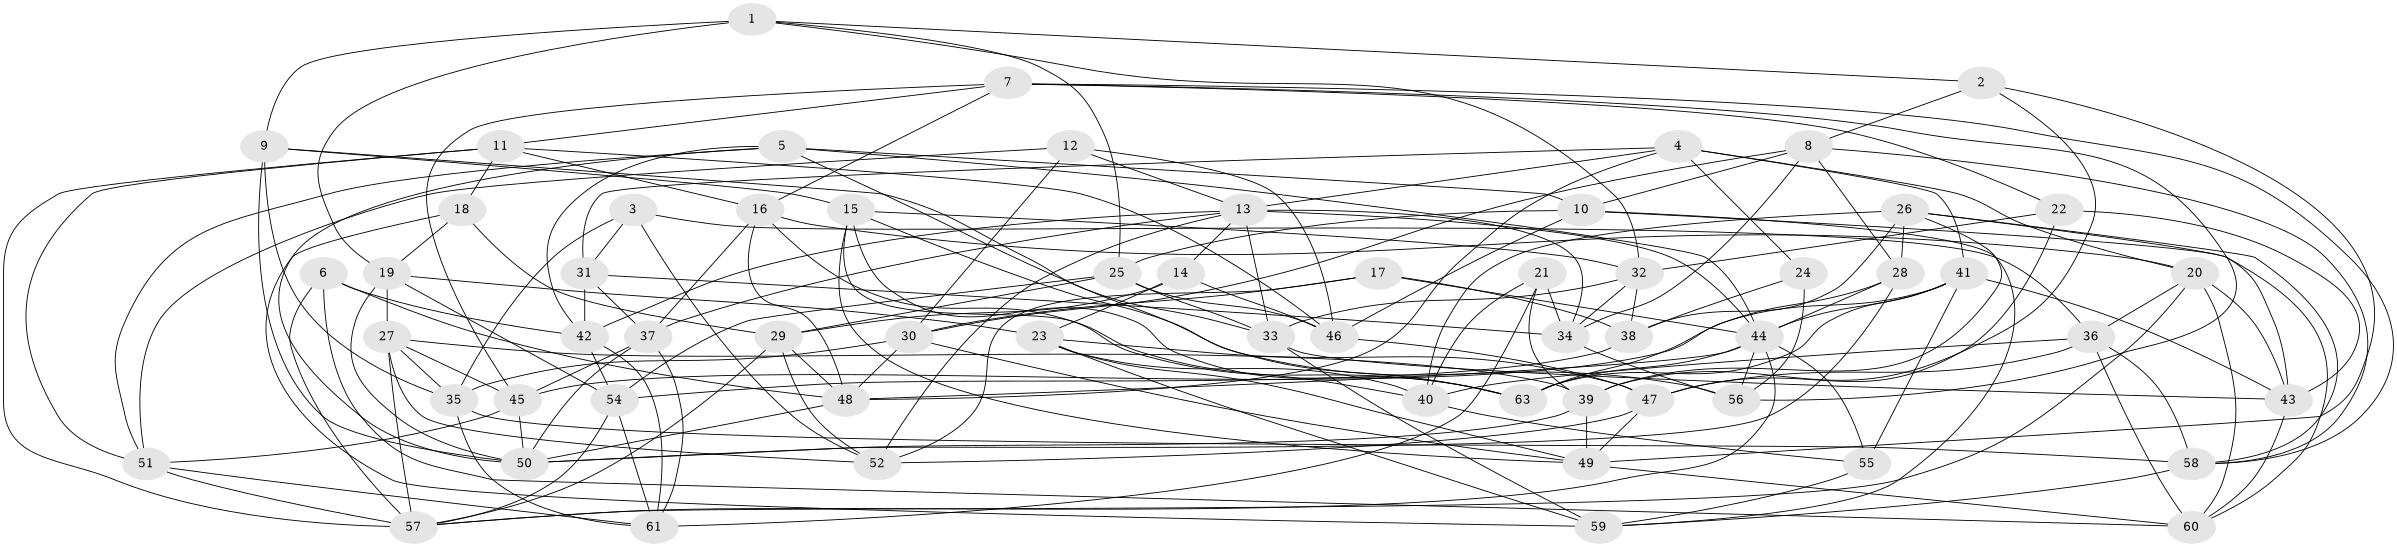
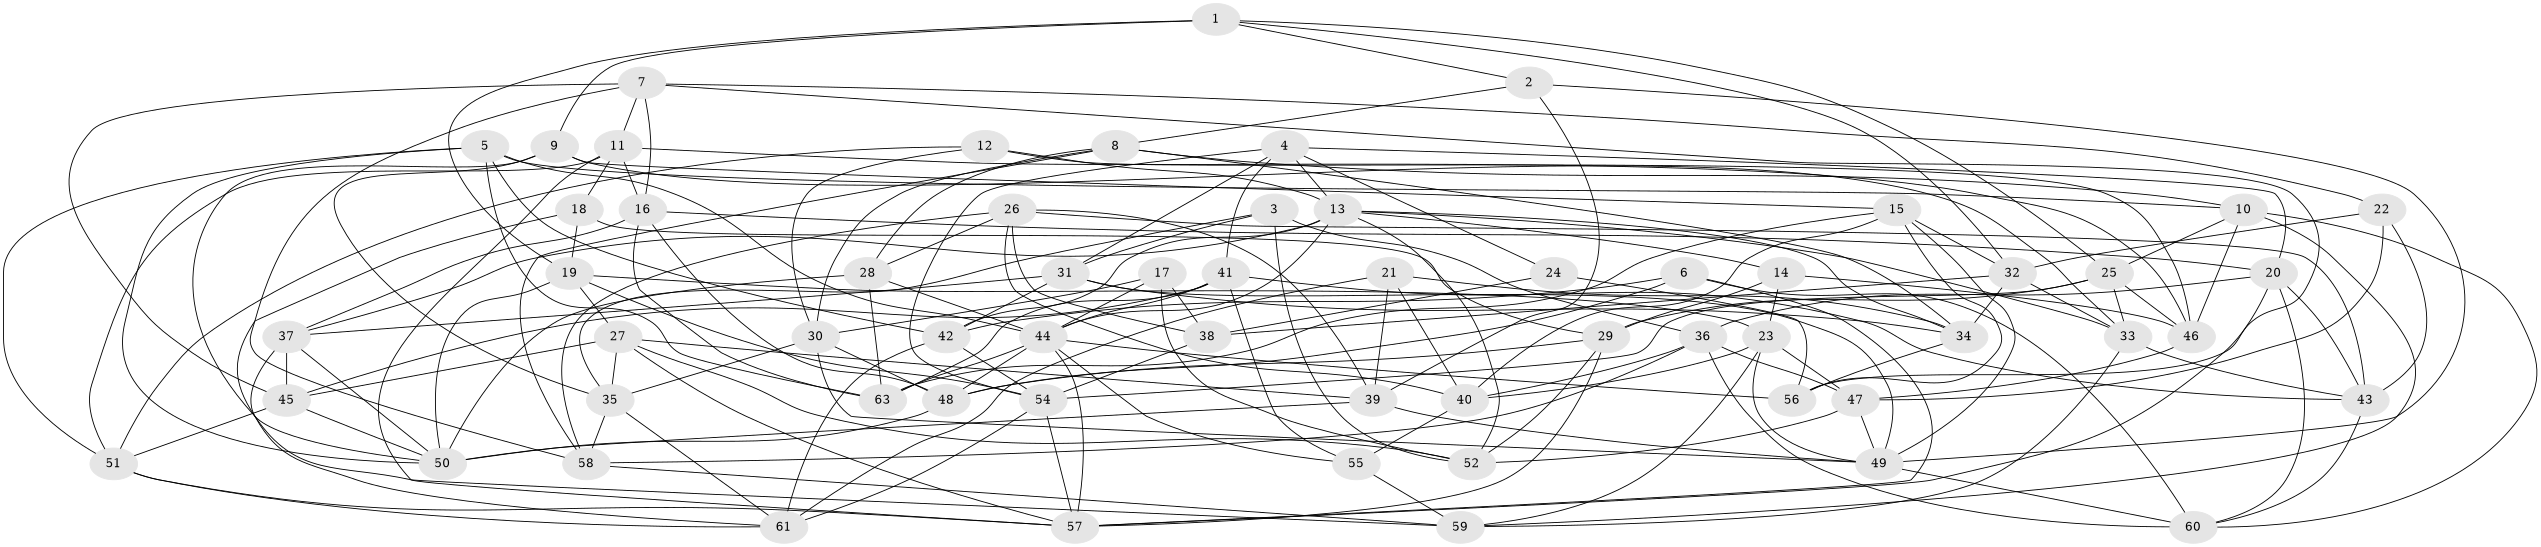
edge "31" -- "49": added
edge "4" -- "48": now "4" -- "54"
